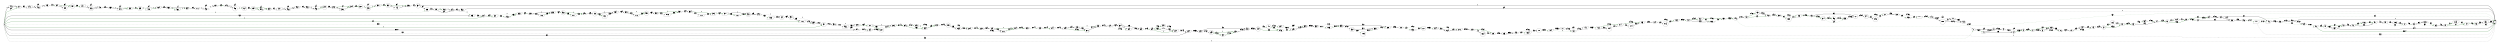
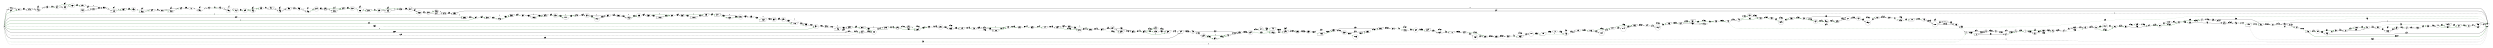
edge "2401" -> "4825": now "2401" -> "2560"
edge "564" -> "585": now "499" -> "585"
